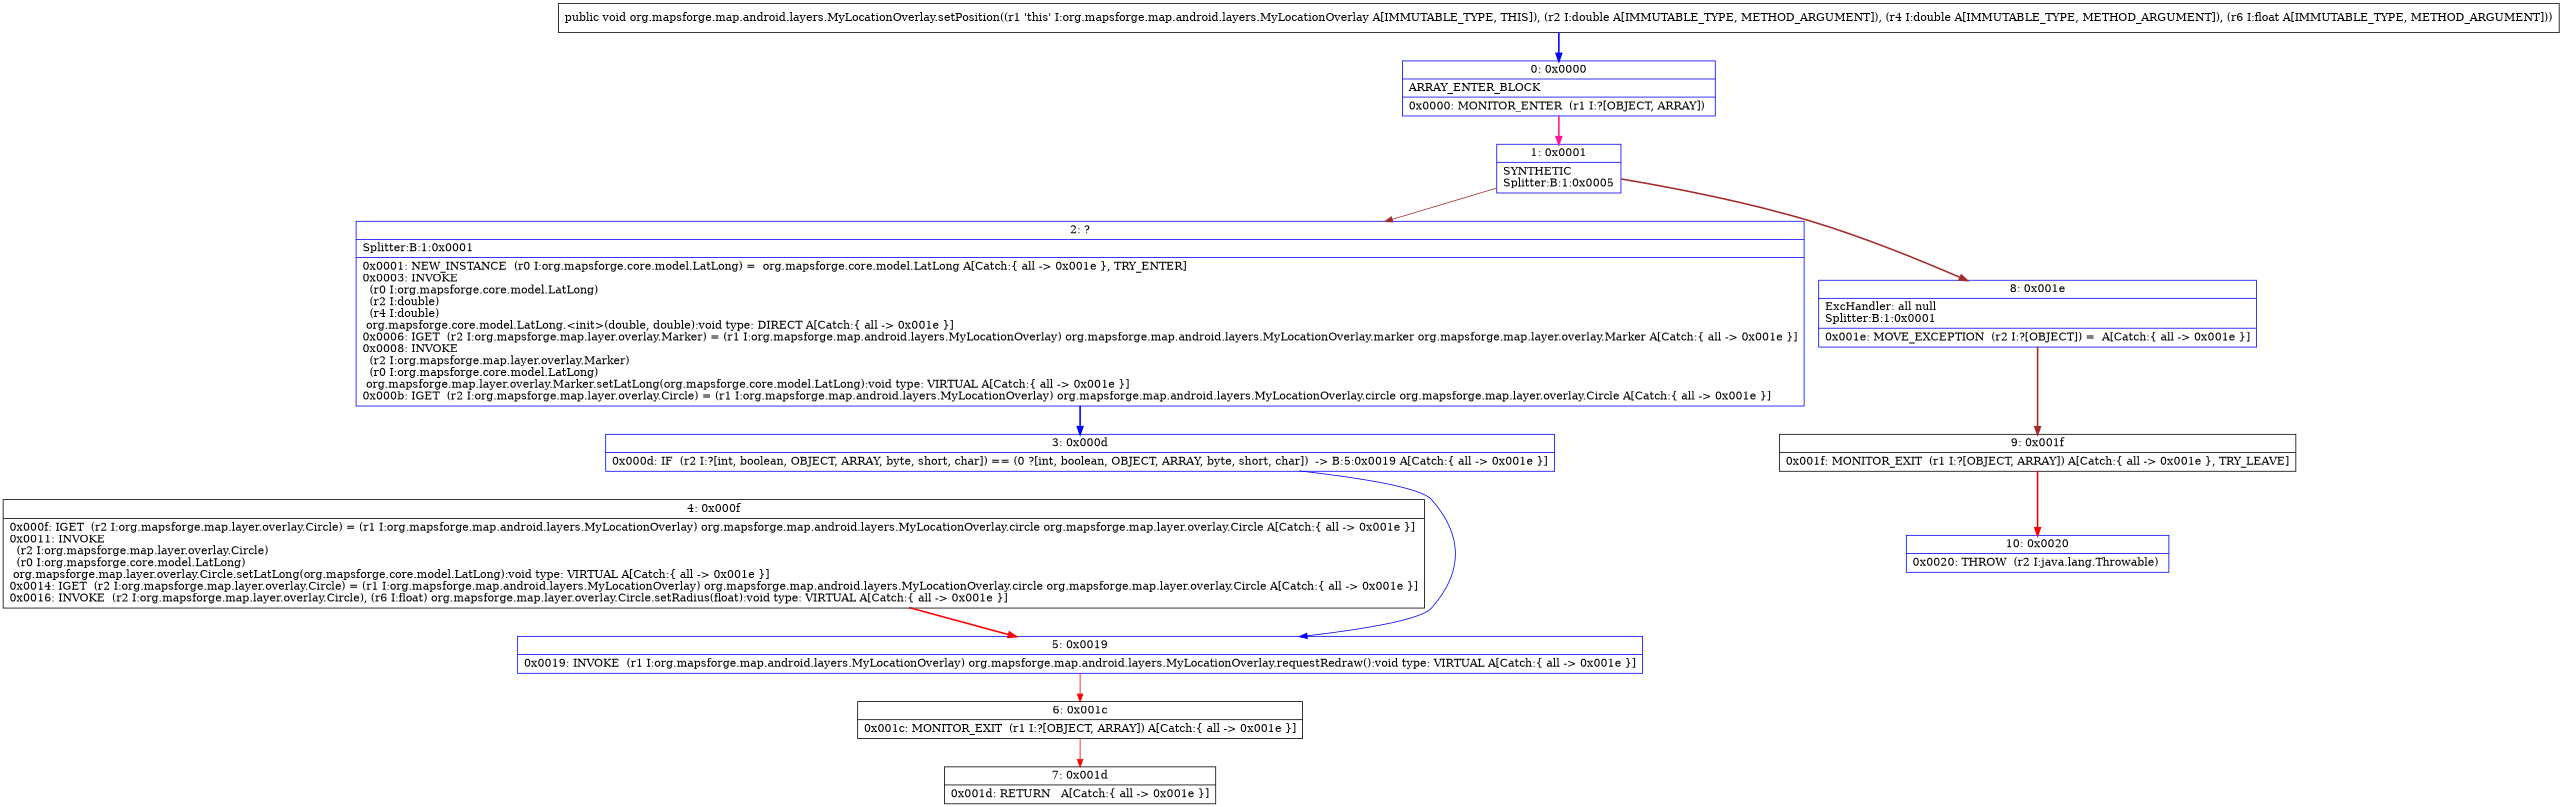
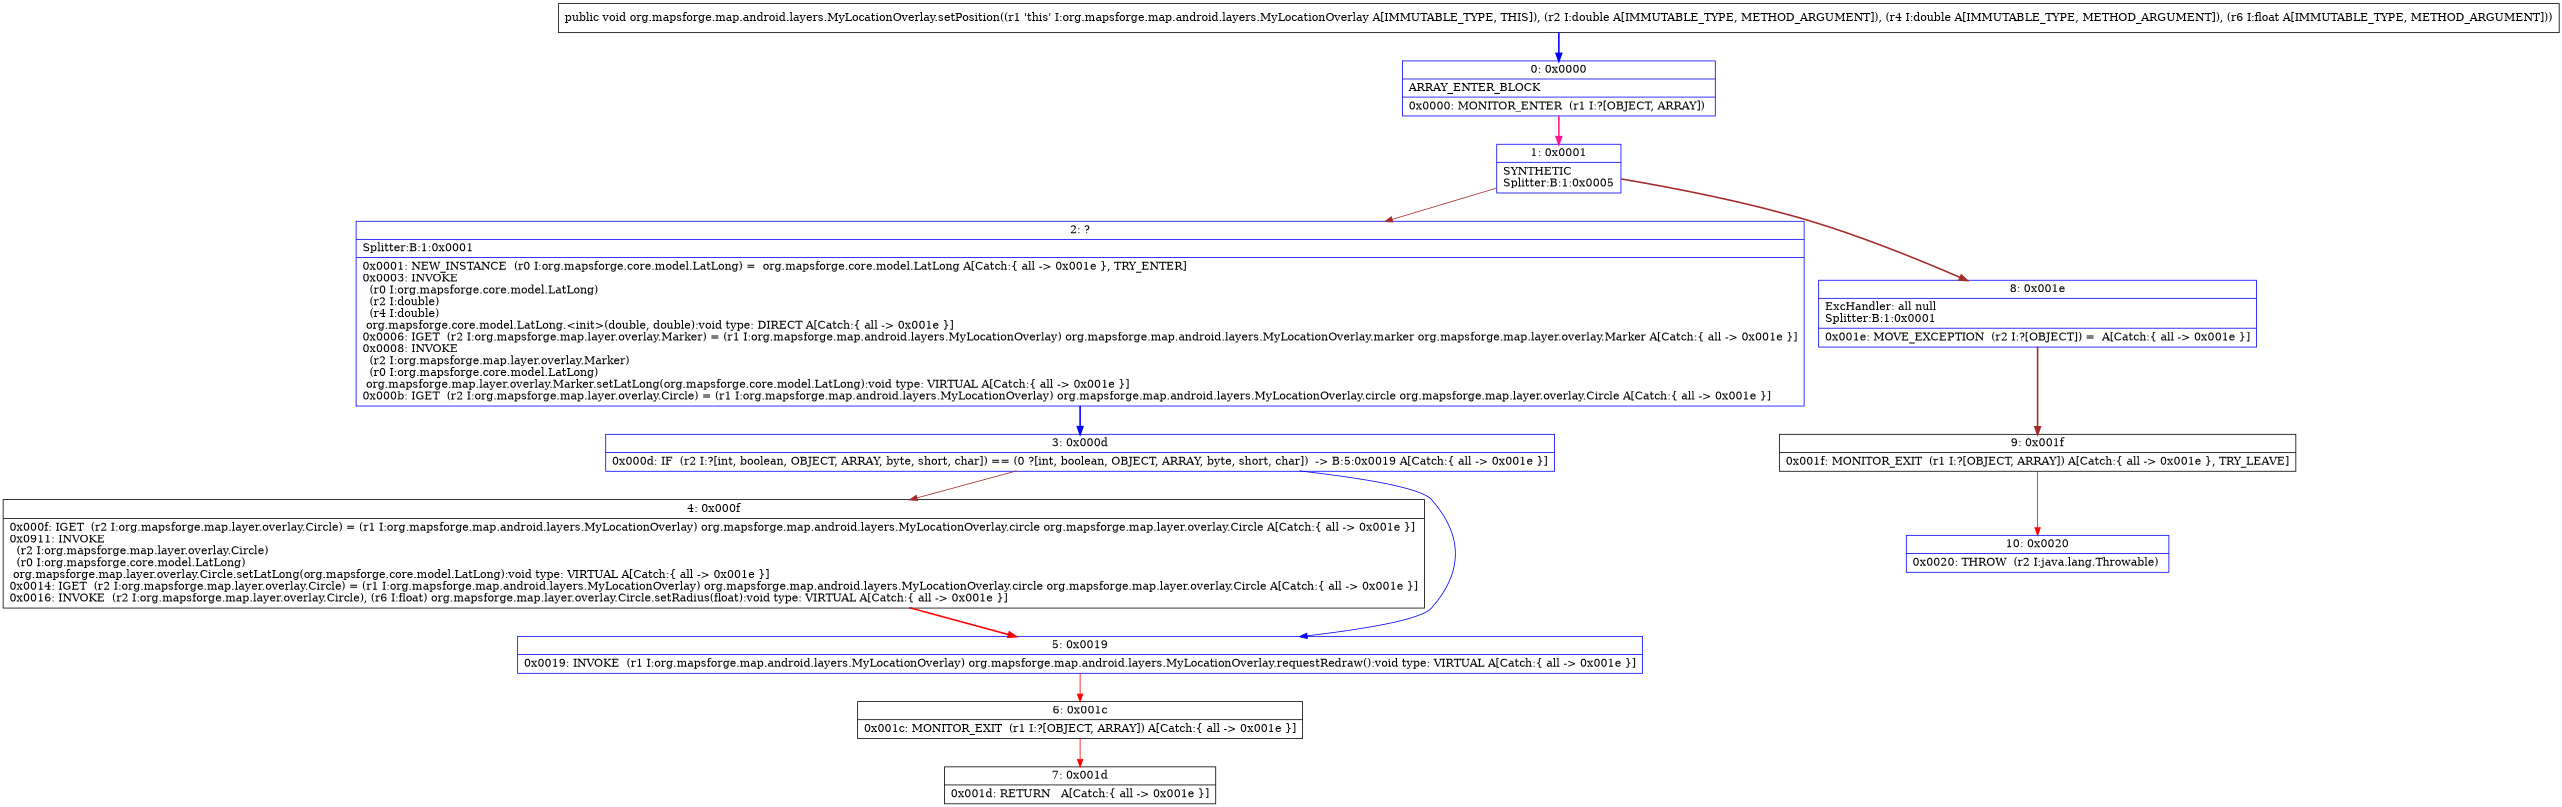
edge "3: 0x000d" -> "4: 0x000f": added
edge "9: 0x001f" -> "10: 0x0020": style bold -> solid
node "4: 0x000f": text "0x0011: INVOKE" -> "0x0911: INVOKE"
